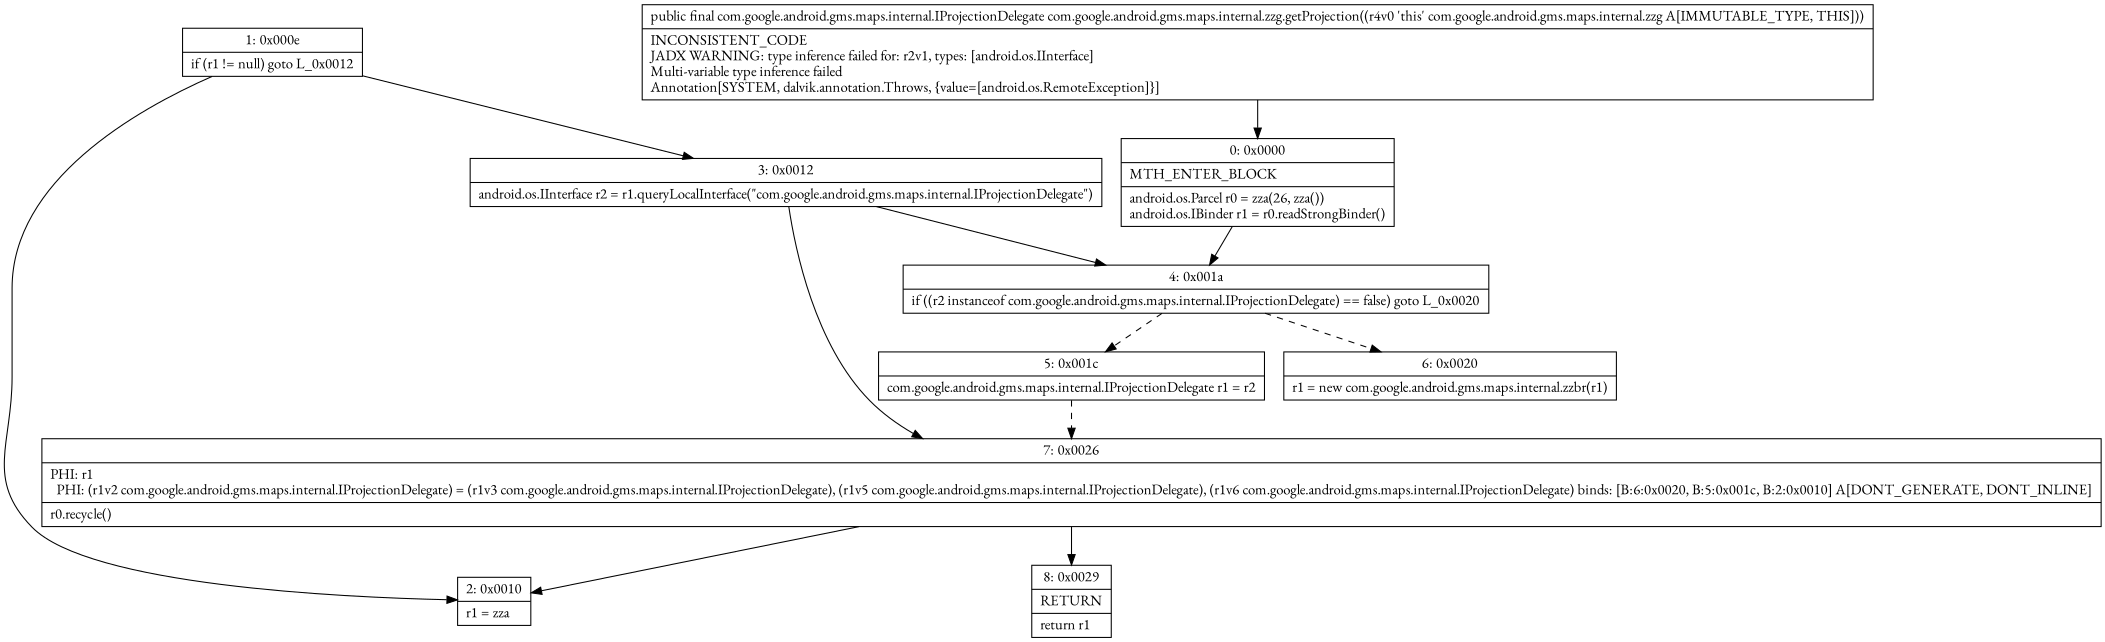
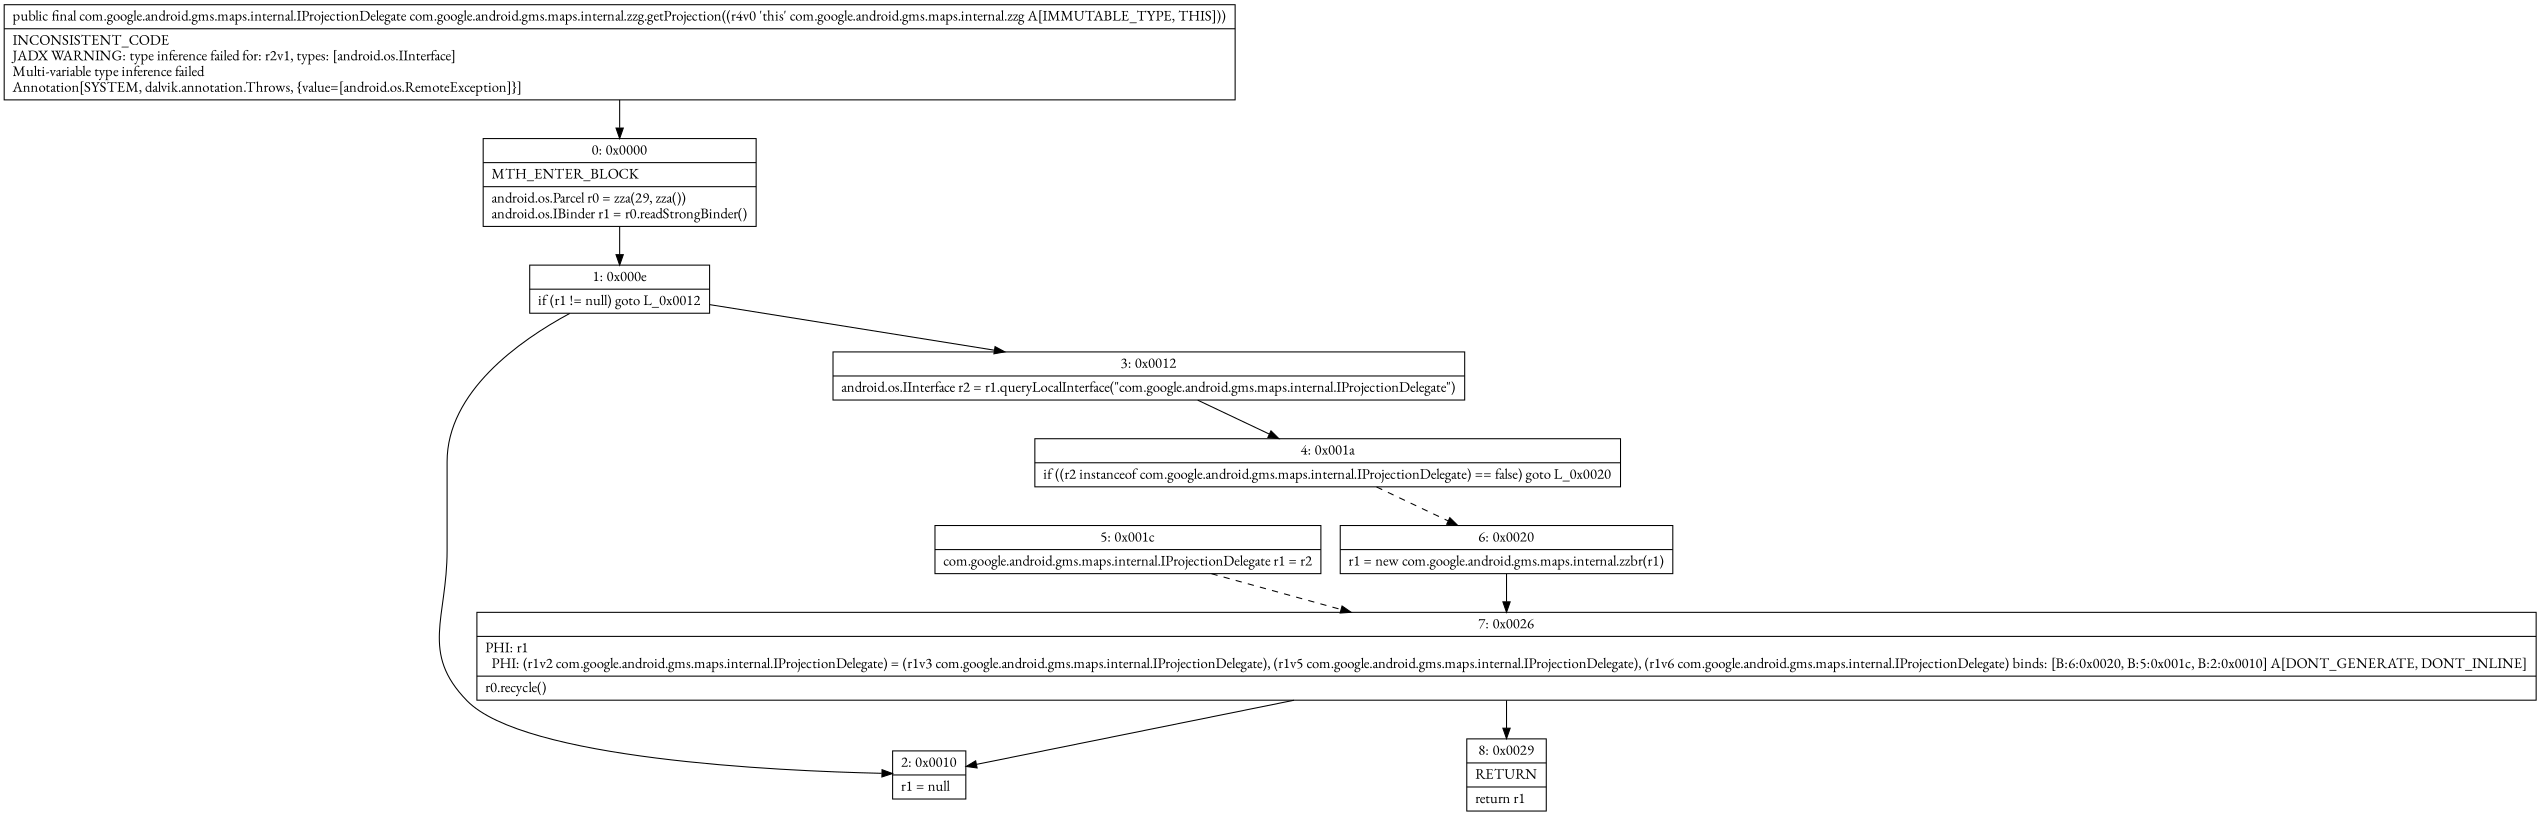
node "0: 0x0000": text "android.os.Parcel r0 = zza(26, zza())" -> "android.os.Parcel r0 = zza(29, zza())"
edge "0: 0x0000" -> "4: 0x001a": now "0: 0x0000" -> "1: 0x000e"
edge "4: 0x001a" -> "5: 0x001c": removed
edge "3: 0x0012" -> "7: 0x0026": now "6: 0x0020" -> "7: 0x0026"
node "2: 0x0010": text "r1 = zza" -> "r1 = null"
